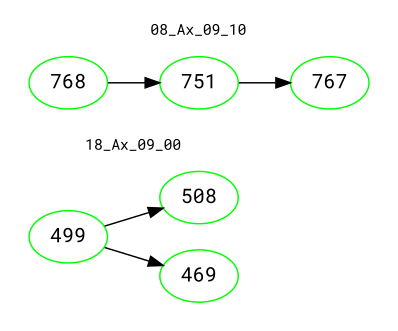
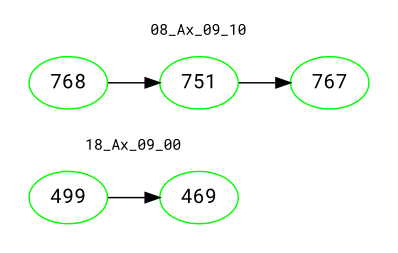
node "508": removed
